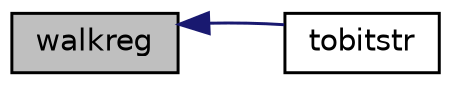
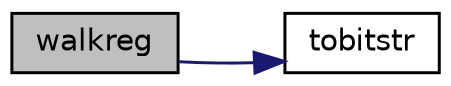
edge "tobitstr" -> "walkreg": reversed
